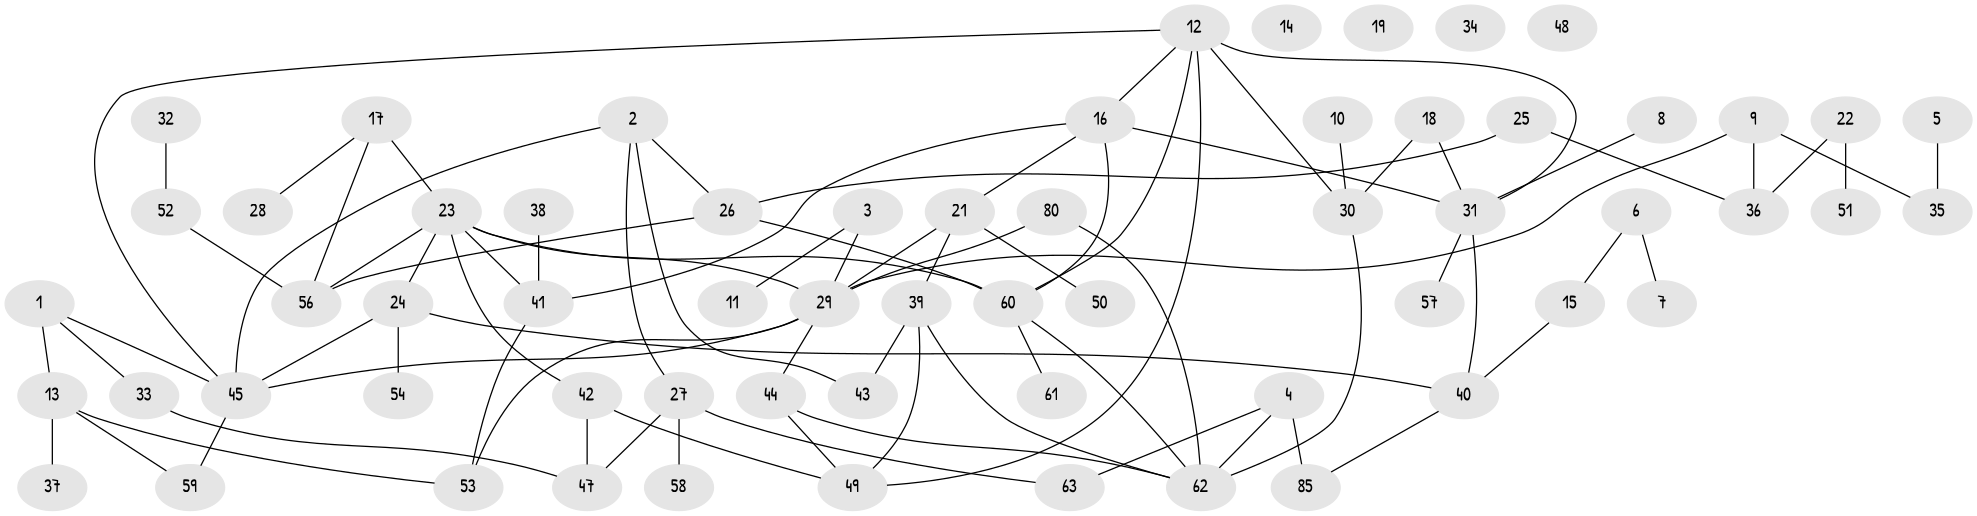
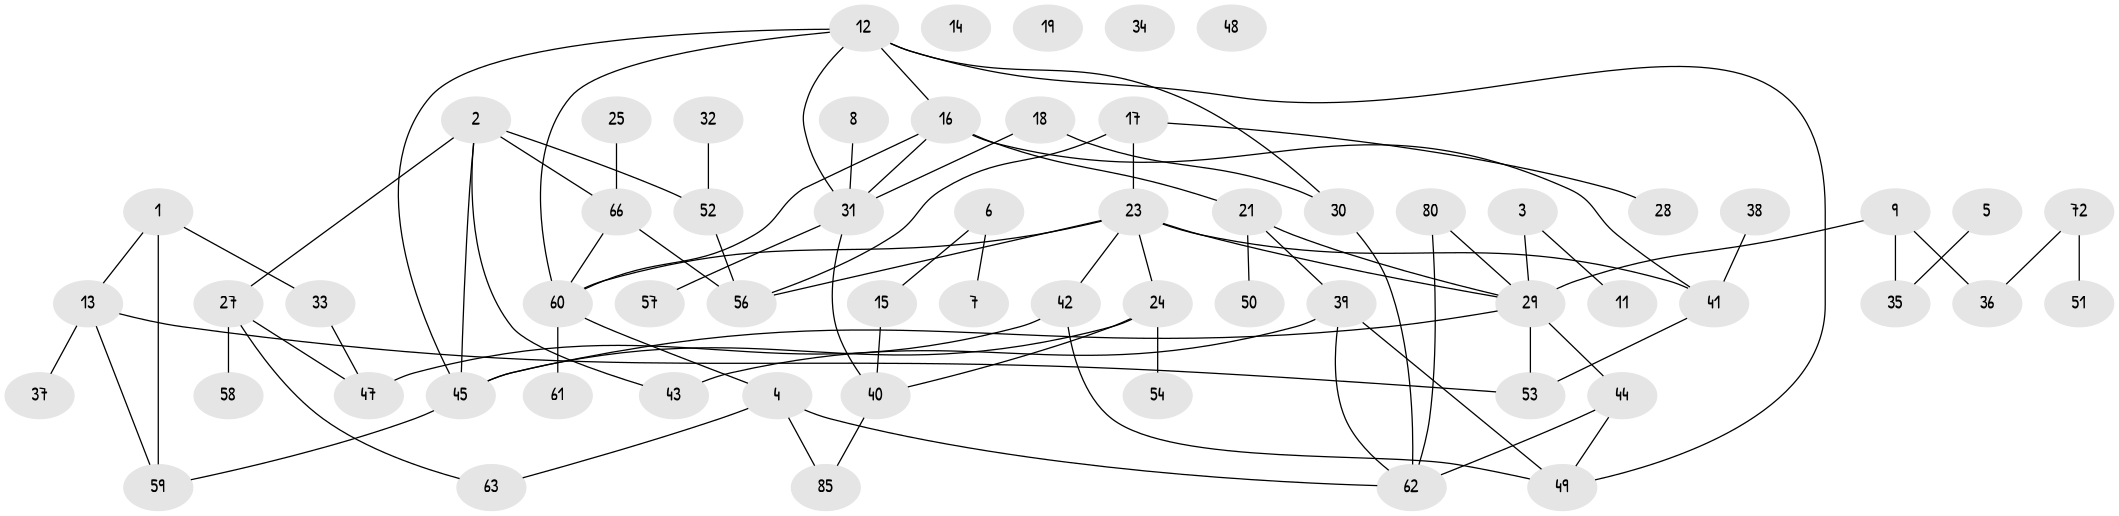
node "10": removed
node "22": label "22" -> "72"
edge "2" -- "52": added
edge "25" -- "36": removed
node "26": label "26" -> "66"
edge "1" -- "45": now "1" -- "59"
edge "60" -- "62": now "60" -- "4"
